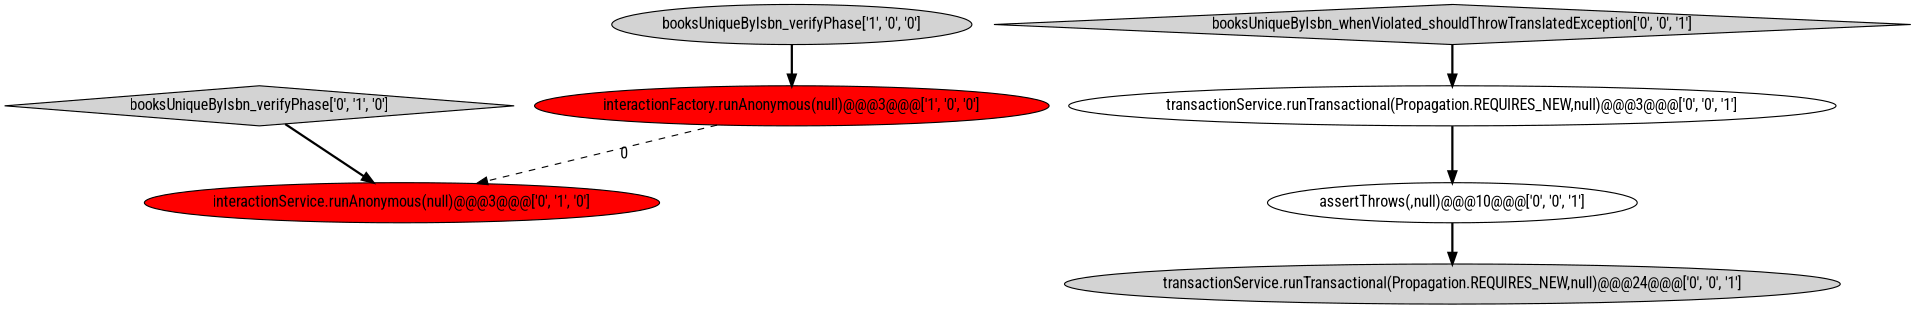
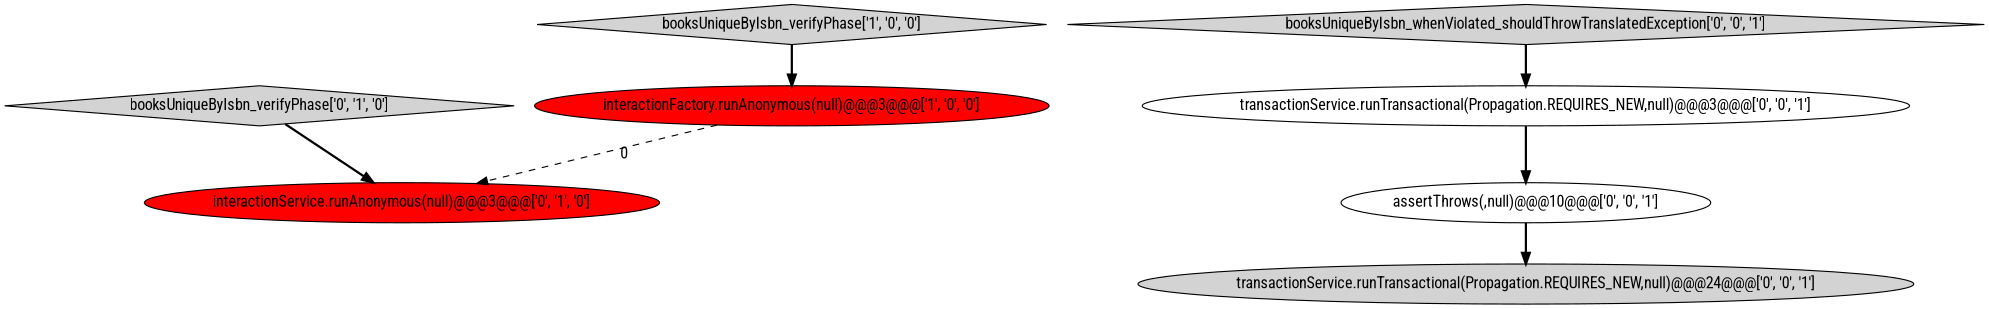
node "booksUniqueByIsbn_verifyPhase['1', '0', '0']": shape ellipse -> diamond
